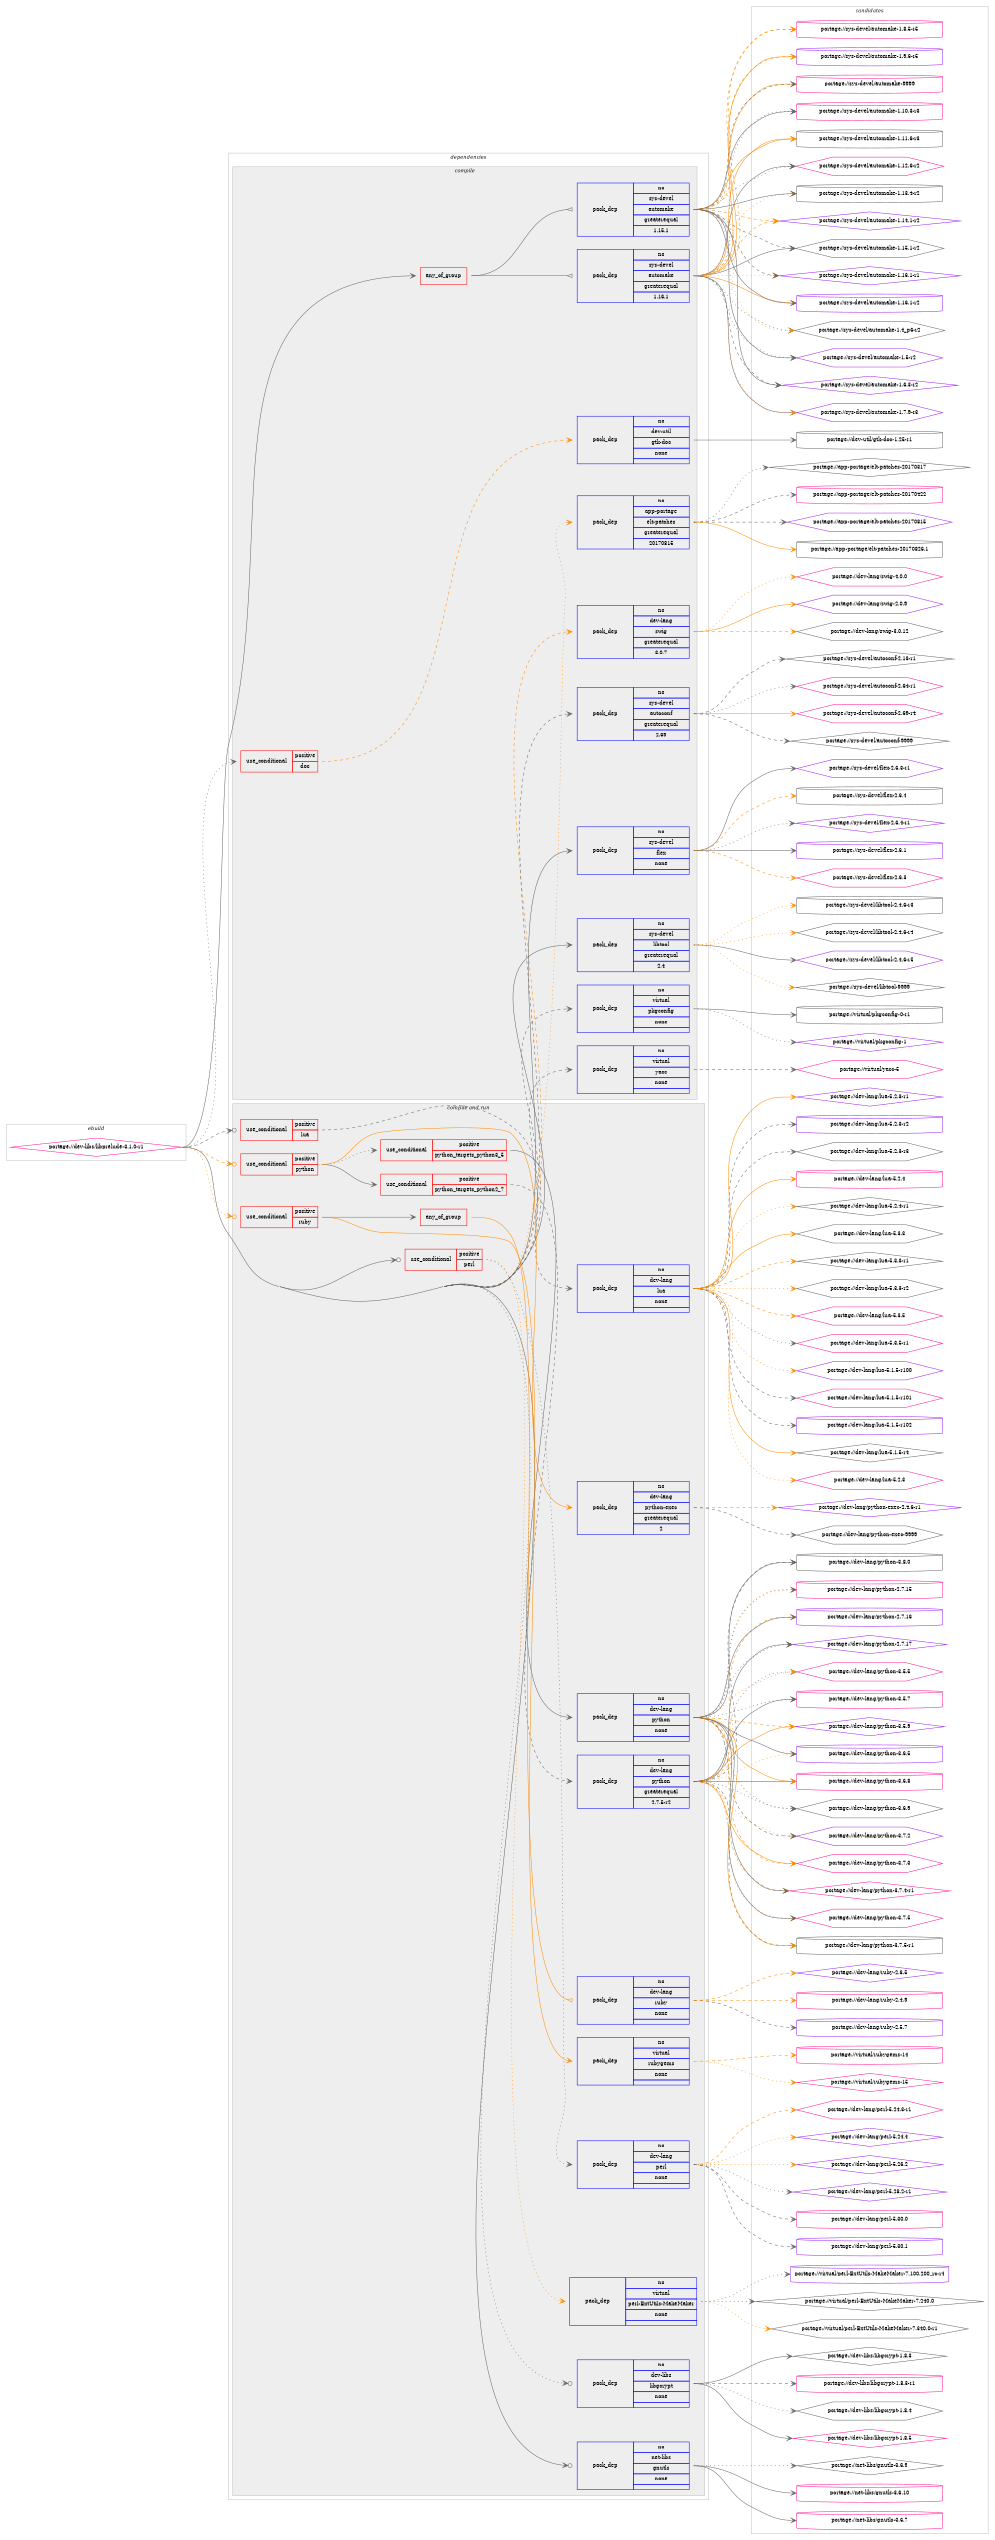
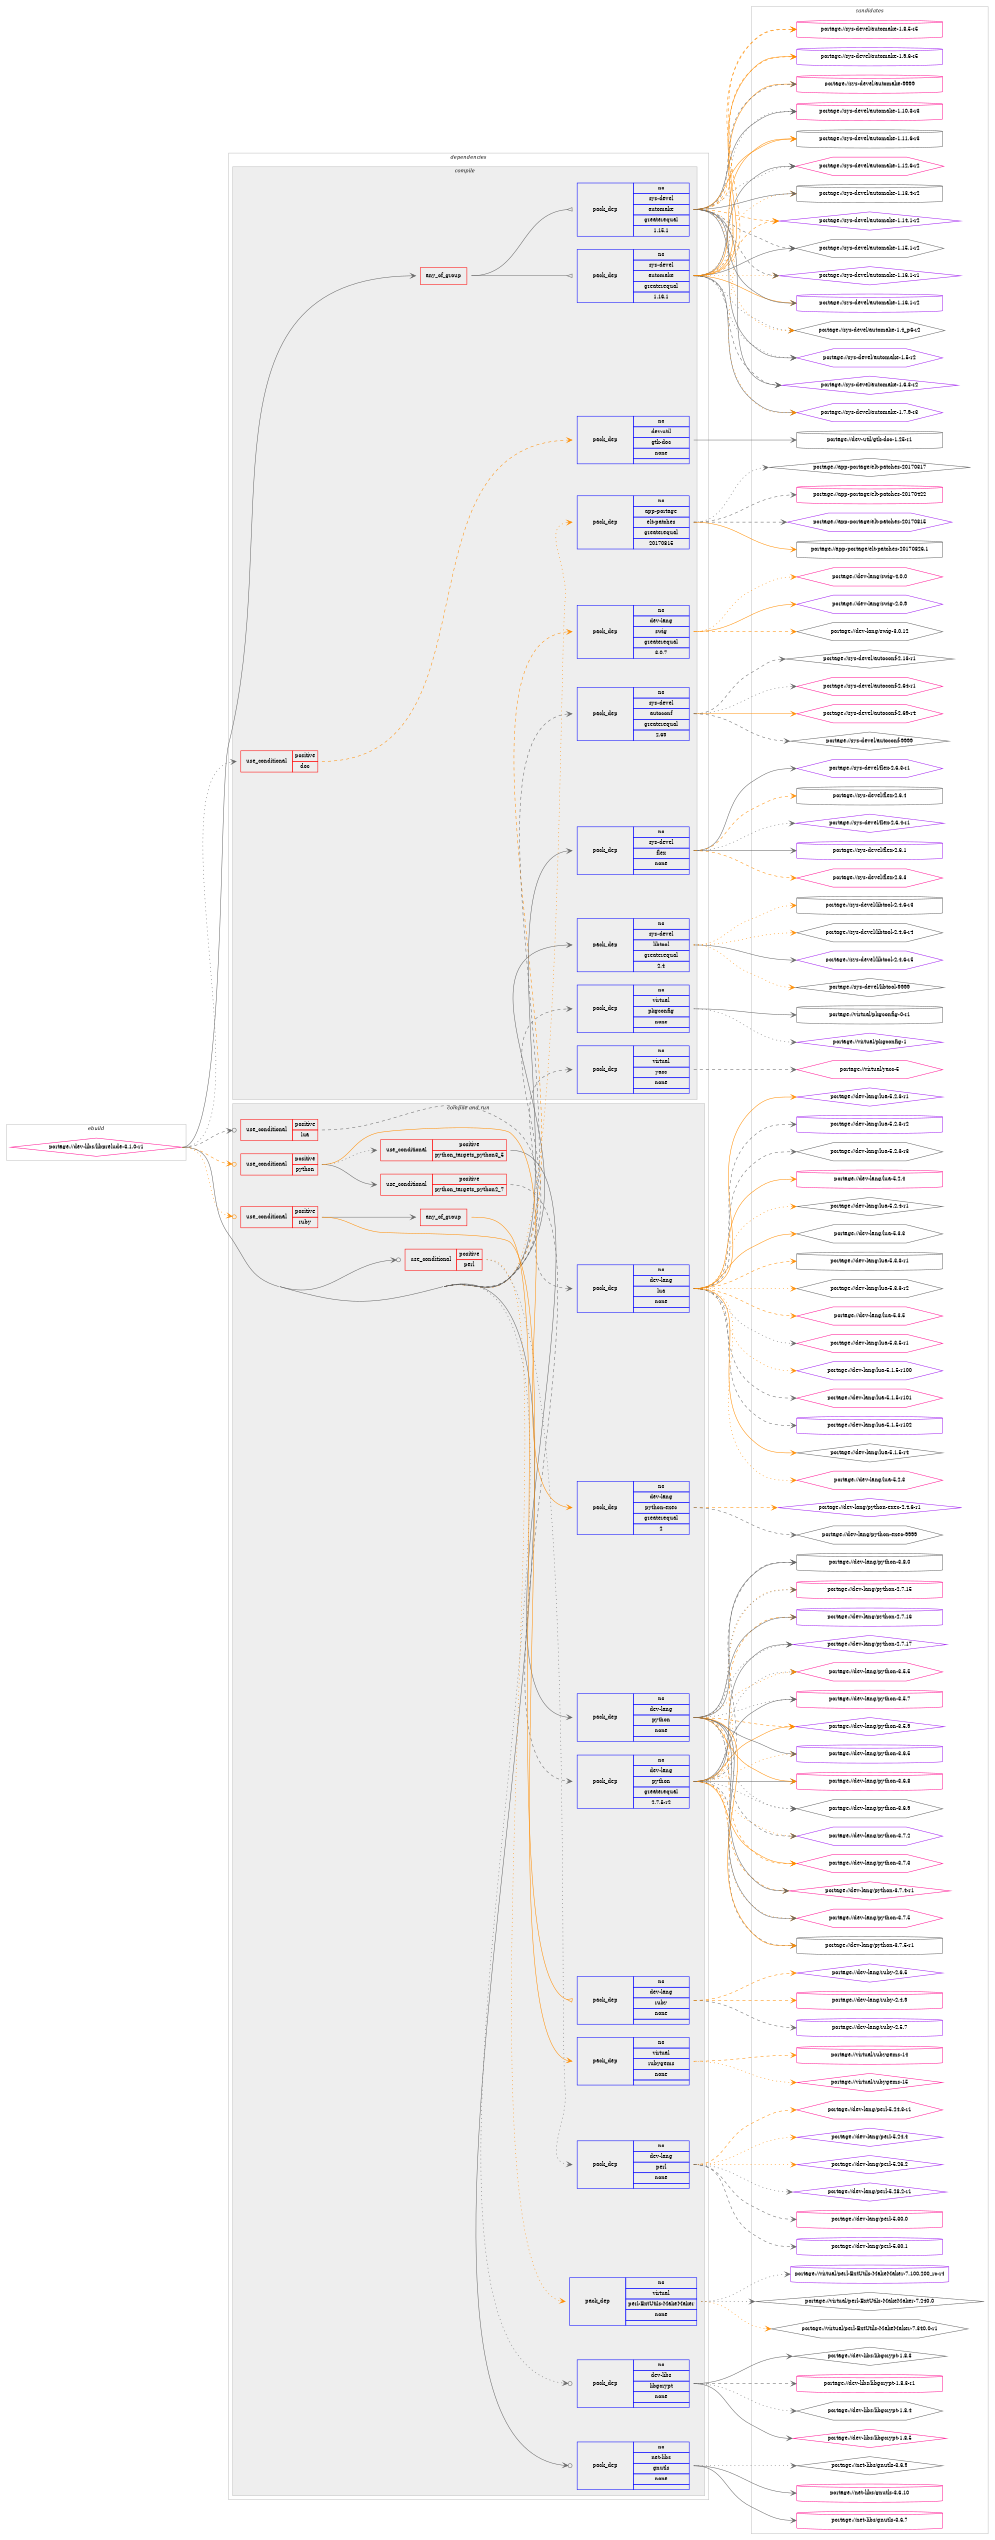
node "portage://dev-lang/lua-5.3.3-r1": shape diamond -> cylinder
